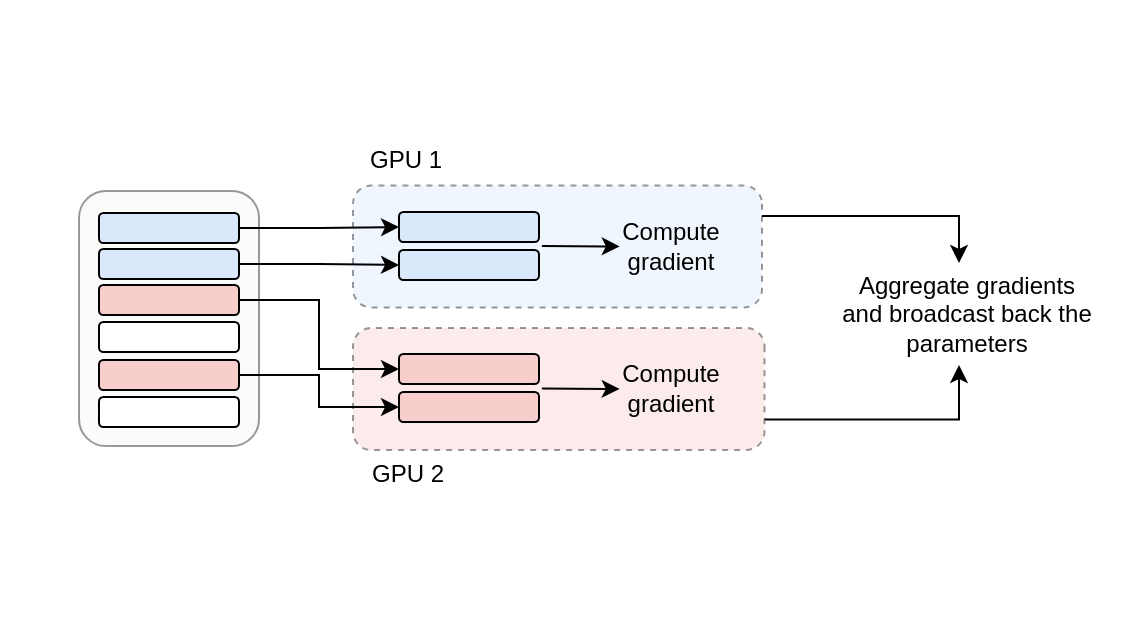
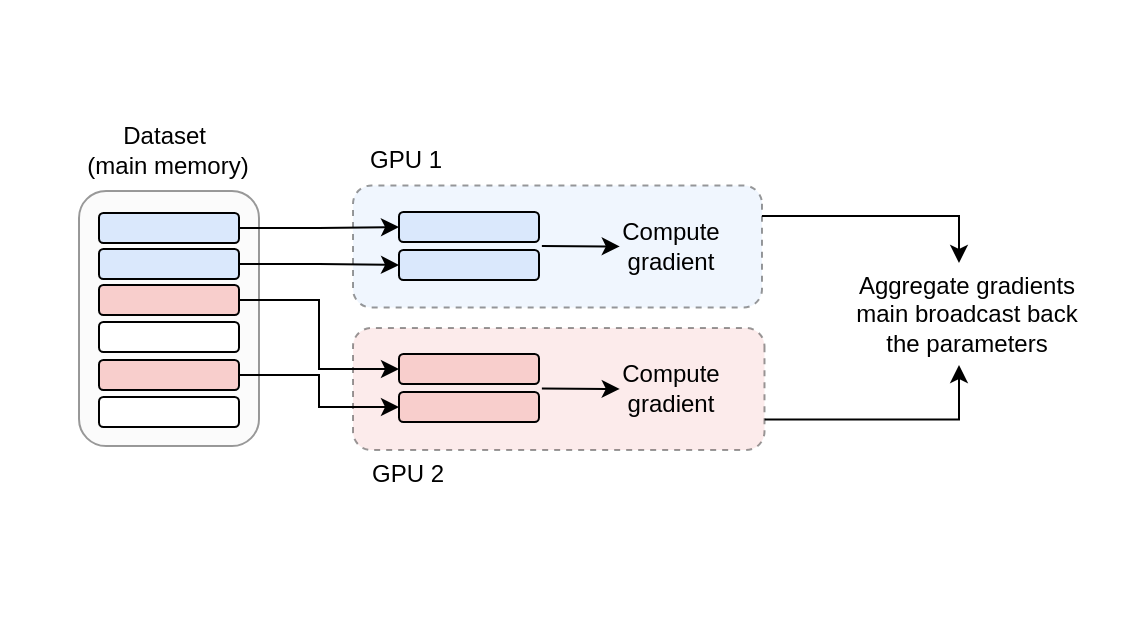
node "Dataset (main memory)": added
node "Aggregate gradients and broadcast back the parameters": label "Aggregate gradients and broadcast back the parameters" -> "Aggregate gradients main broadcast back the parameters"
